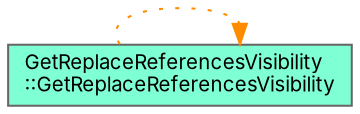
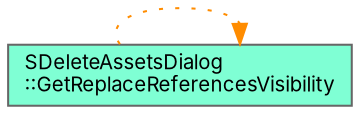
node "GetReplaceReferencesVisibility ::GetReplaceReferencesVisibility": label "GetReplaceReferencesVisibility ::GetReplaceReferencesVisibility" -> "SDeleteAssetsDialog ::GetReplaceReferencesVisibility"
